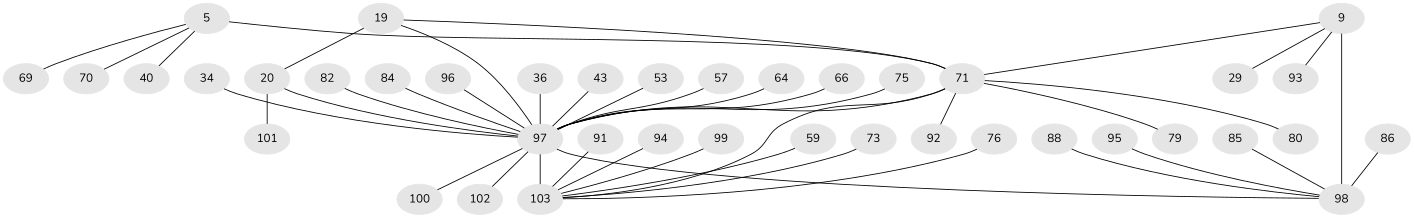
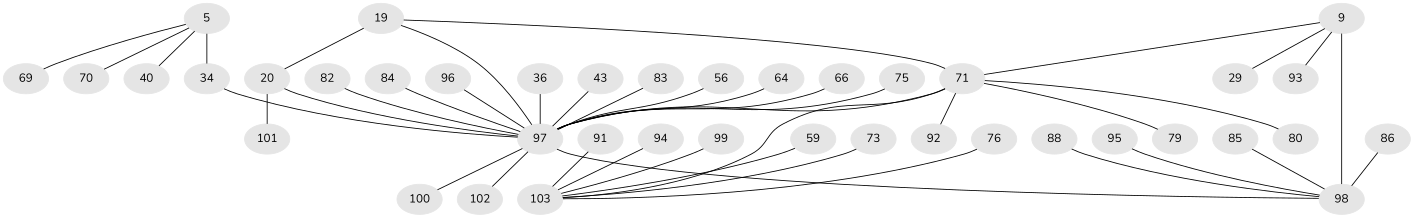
edge "5" -- "71": now "5" -- "34"
node "53": label "53" -> "83"
node "57": label "57" -> "56"
edge "97" -- "103": removed
